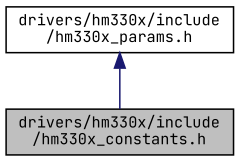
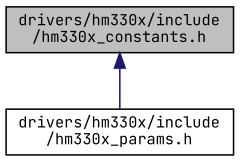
edge "drivers/hm330x/include /hm330x_constants.h" -> "drivers/hm330x/include /hm330x_params.h": reversed
